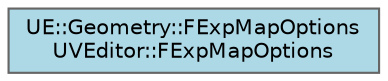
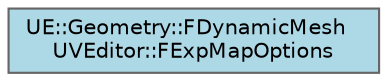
node "UE::Geometry::FExpMapOptions UVEditor::FExpMapOptions": label "UE::Geometry::FExpMapOptions UVEditor::FExpMapOptions" -> "UE::Geometry::FDynamicMesh UVEditor::FExpMapOptions"
